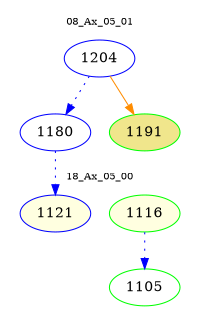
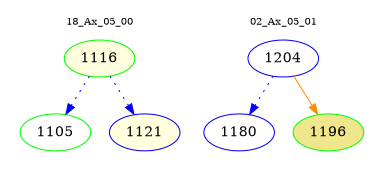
cluster "08_Ax_05_01": label "08_Ax_05_01" -> "02_Ax_05_01"
node "1191": label "1191" -> "1196"
edge "1180" -> "1121": now "1116" -> "1121"
